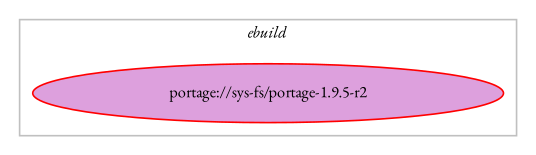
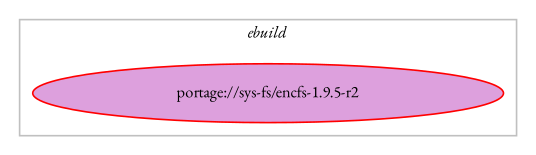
node "portage://sys-fs/portage-1.9.5-r2": label "portage://sys-fs/portage-1.9.5-r2" -> "portage://sys-fs/encfs-1.9.5-r2"
